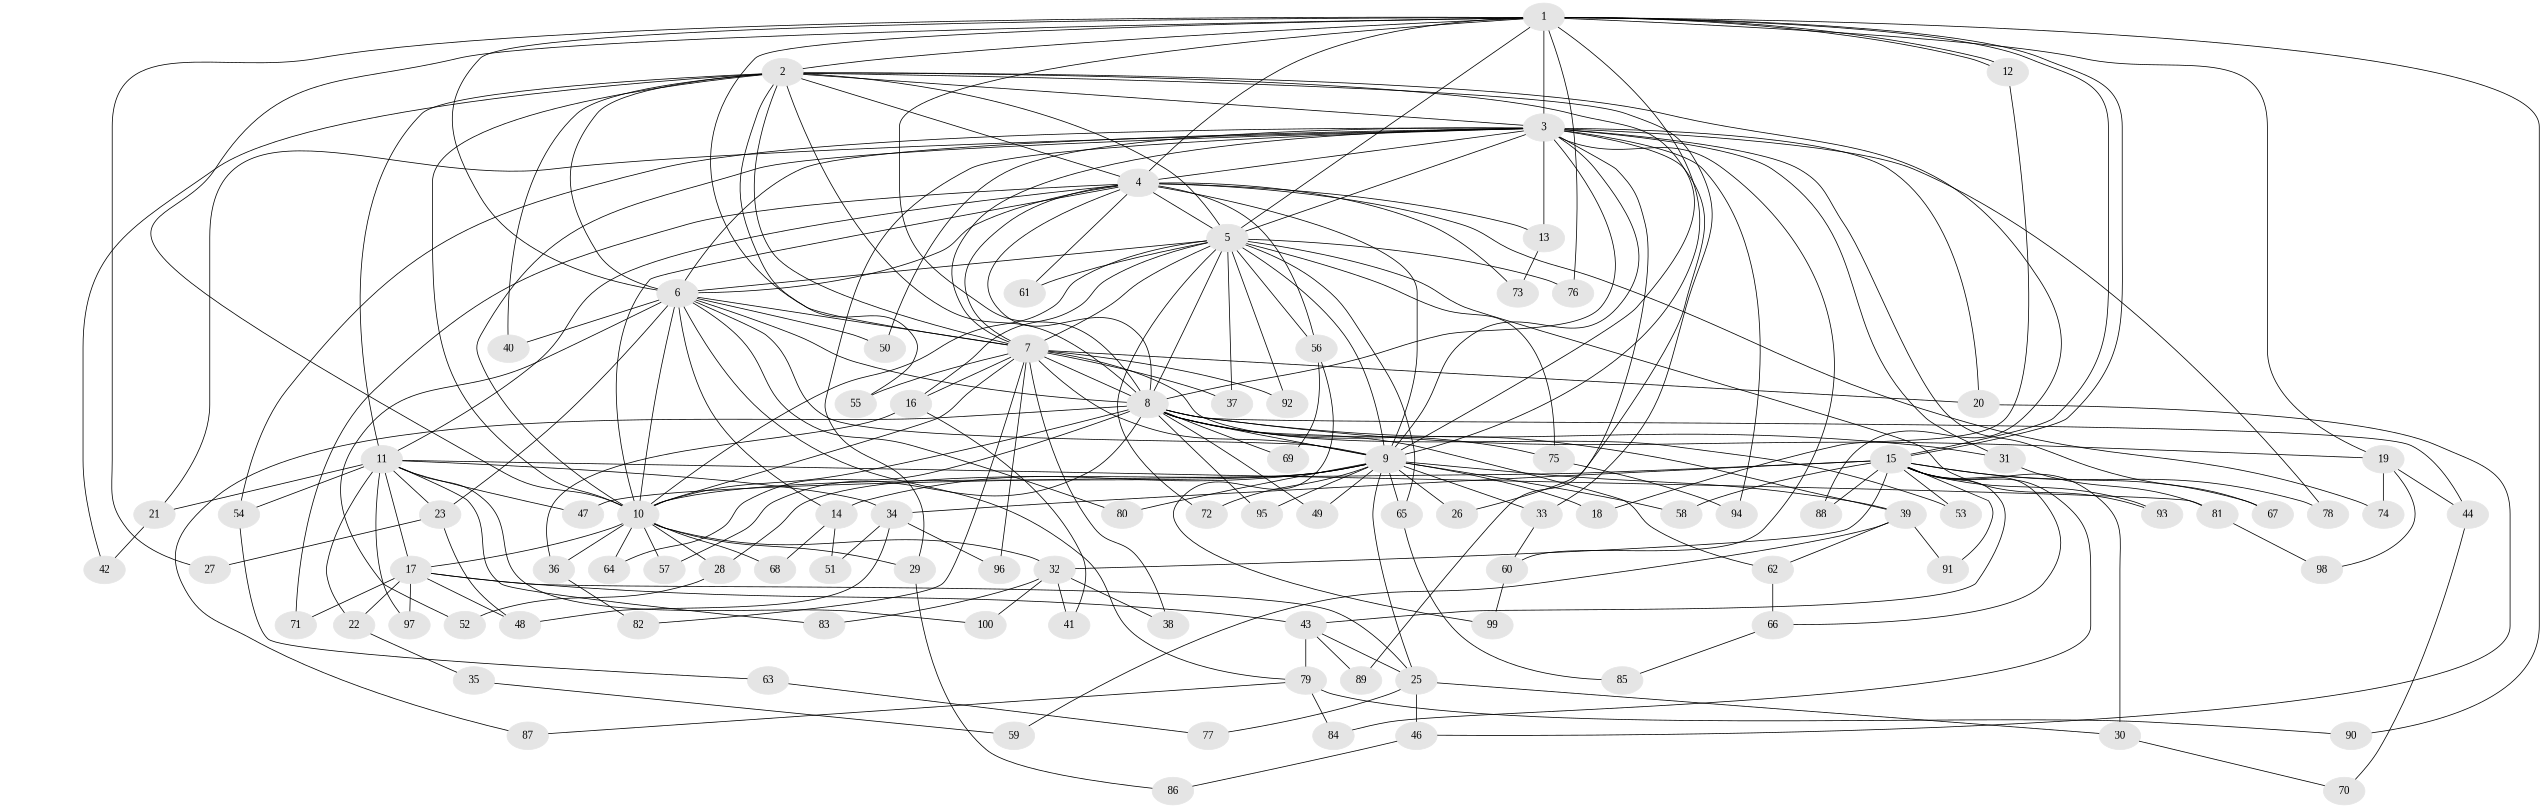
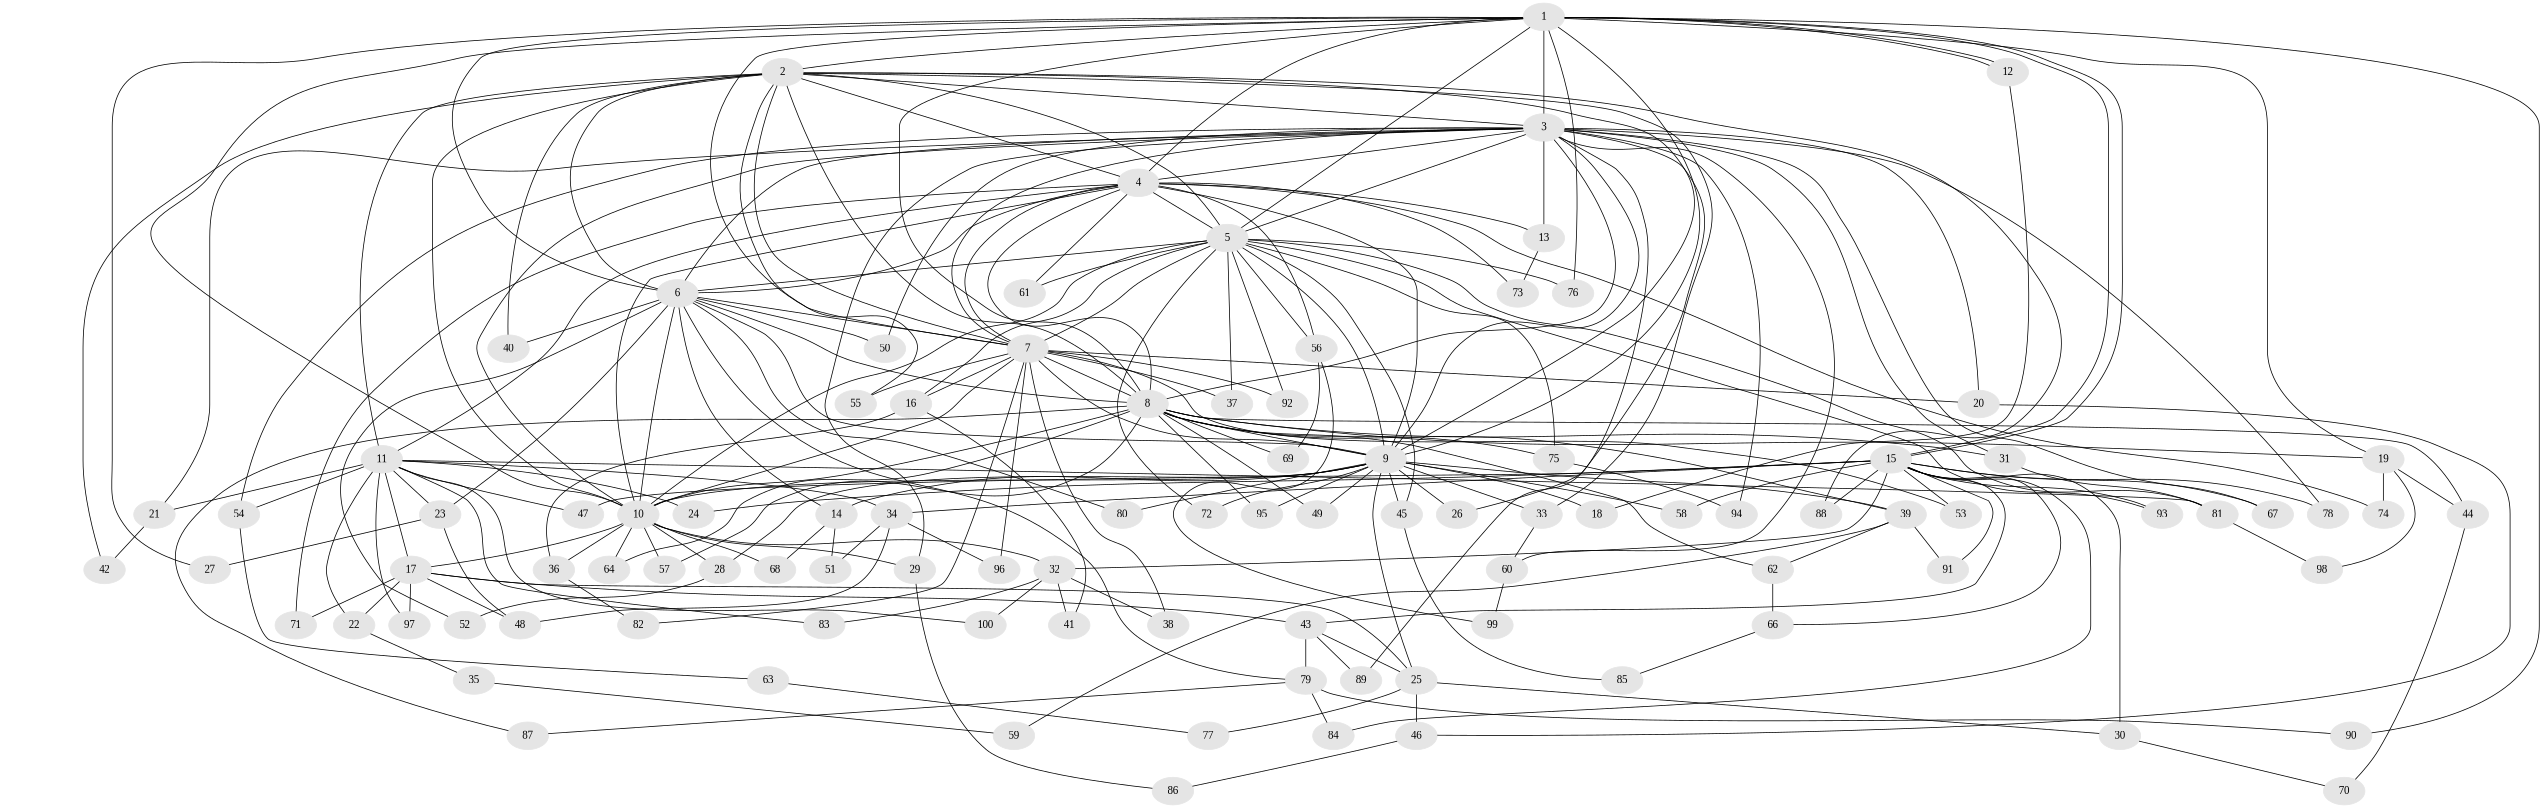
edge "5" -- "8": now "5" -- "81"
node "24": added
node "65": label "65" -> "45"
